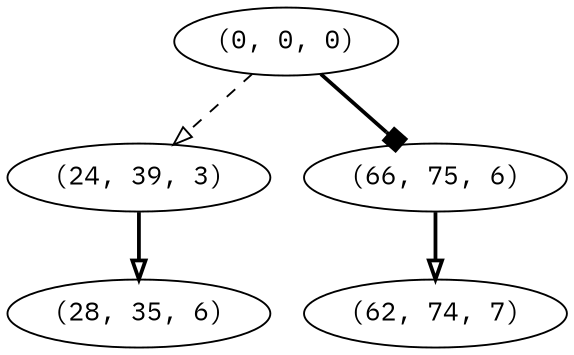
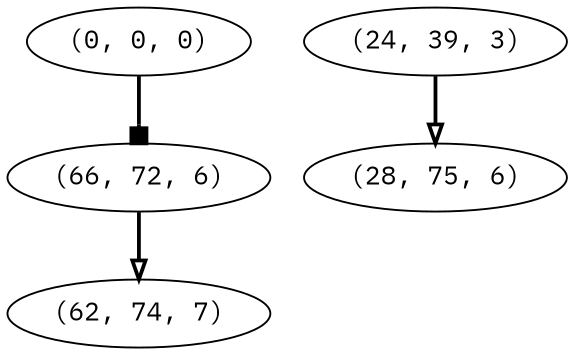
edge "(0, 0, 0)" -> "(24, 39, 3)": removed
node "(66, 75, 6)": label "(66, 75, 6)" -> "(66, 72, 6)"
node "(28, 35, 6)": label "(28, 35, 6)" -> "(28, 75, 6)"
